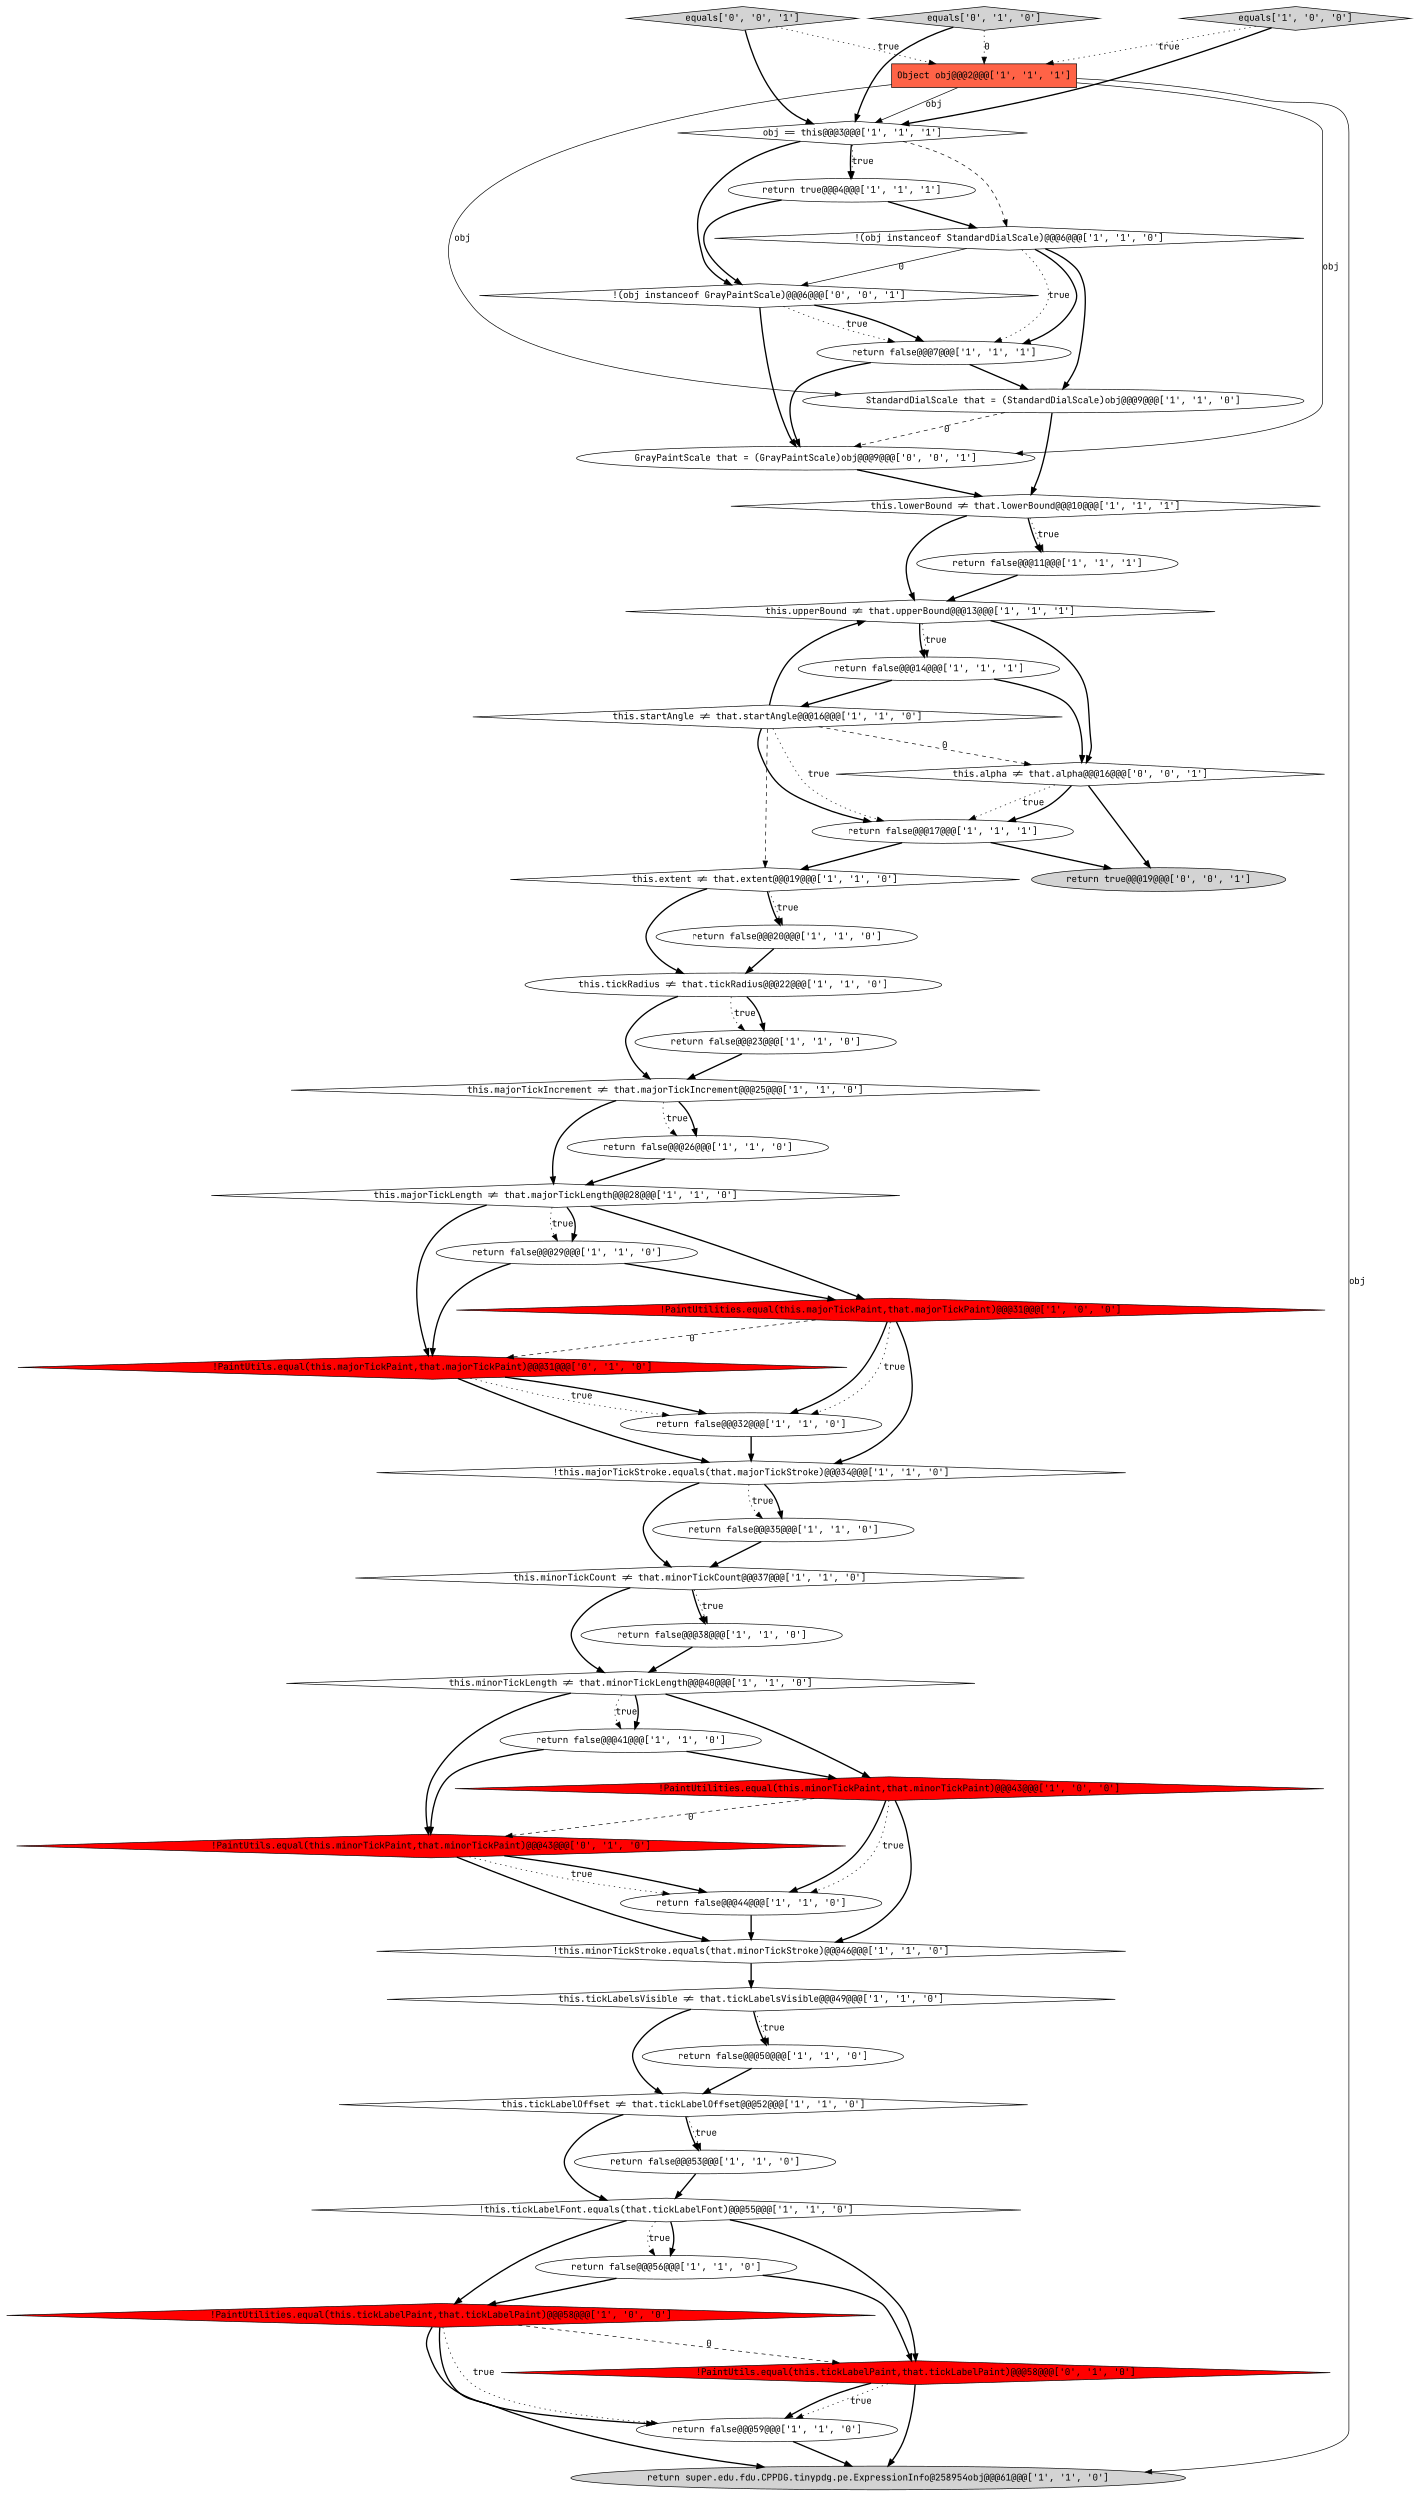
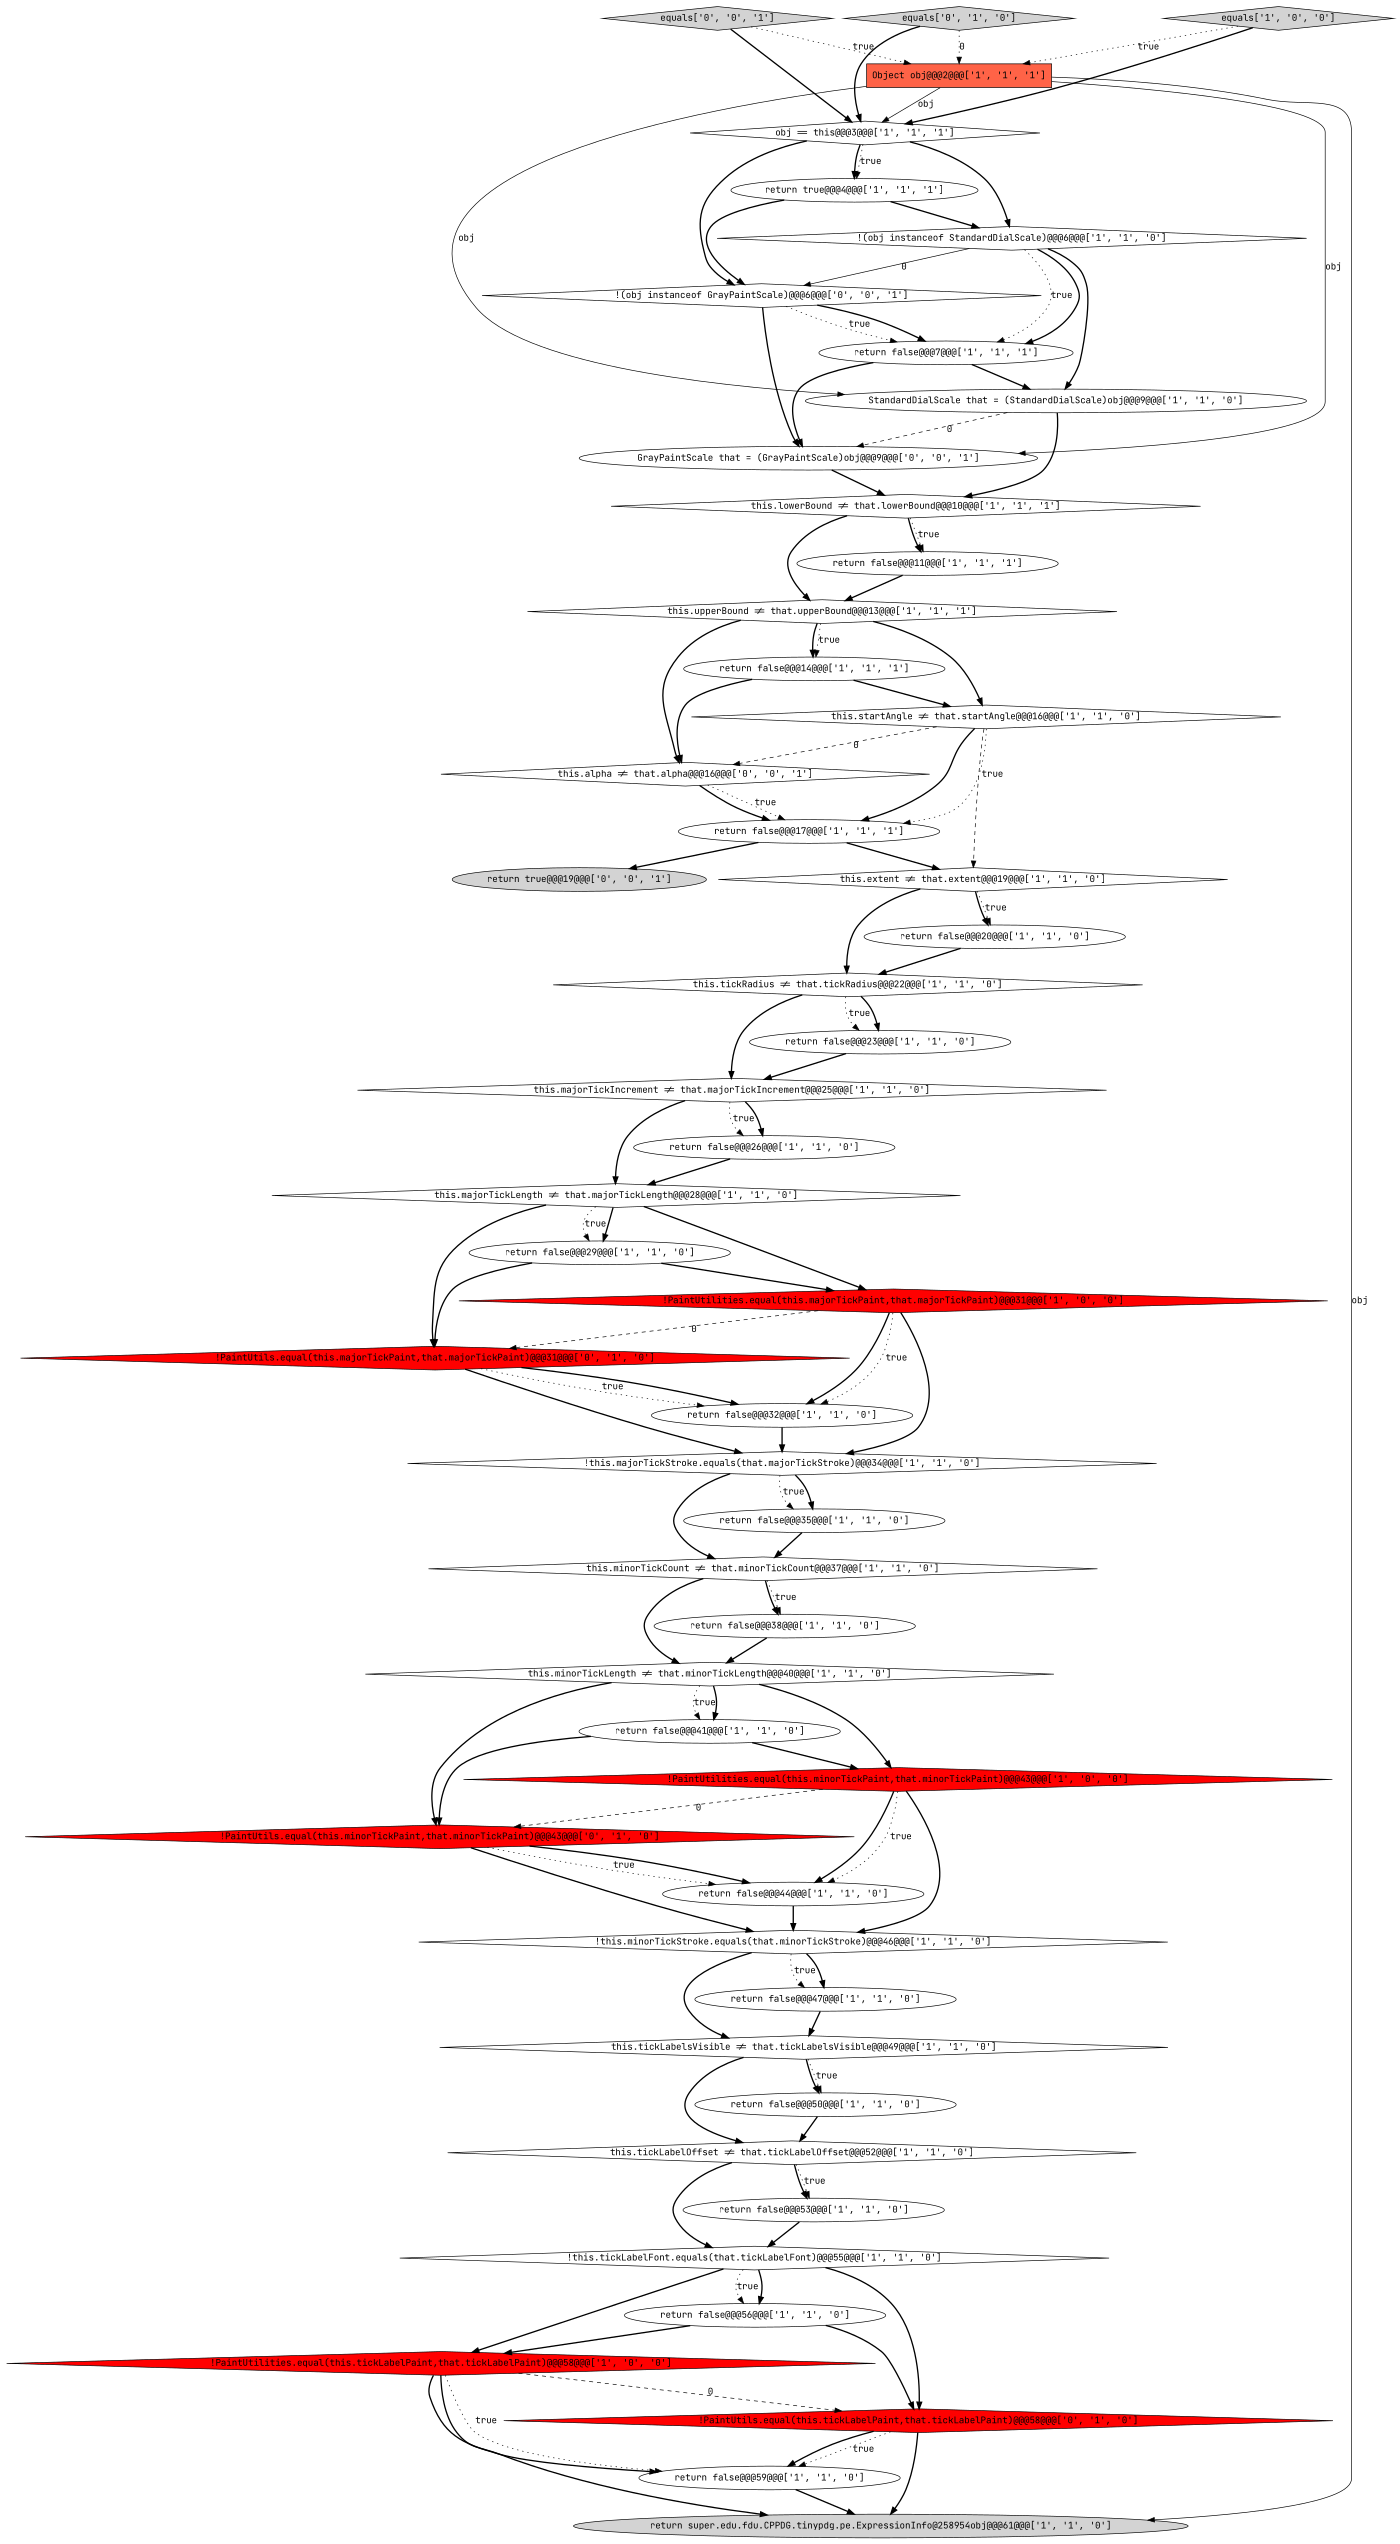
edge "obj == this@@@3@@@['1', '1', '1']" -> "!(obj instanceof StandardDialScale)@@@6@@@['1', '1', '0']": style dashed -> bold
edge "this.startAngle != that.startAngle@@@16@@@['1', '1', '0']" -> "this.upperBound != that.upperBound@@@13@@@['1', '1', '1']": reversed
edge "this.alpha != that.alpha@@@16@@@['0', '0', '1']" -> "return true@@@19@@@['0', '0', '1']": removed
node "this.tickRadius != that.tickRadius@@@22@@@['1', '1', '0']": shape ellipse -> diamond
node "return false@@@47@@@['1', '1', '0']": added
